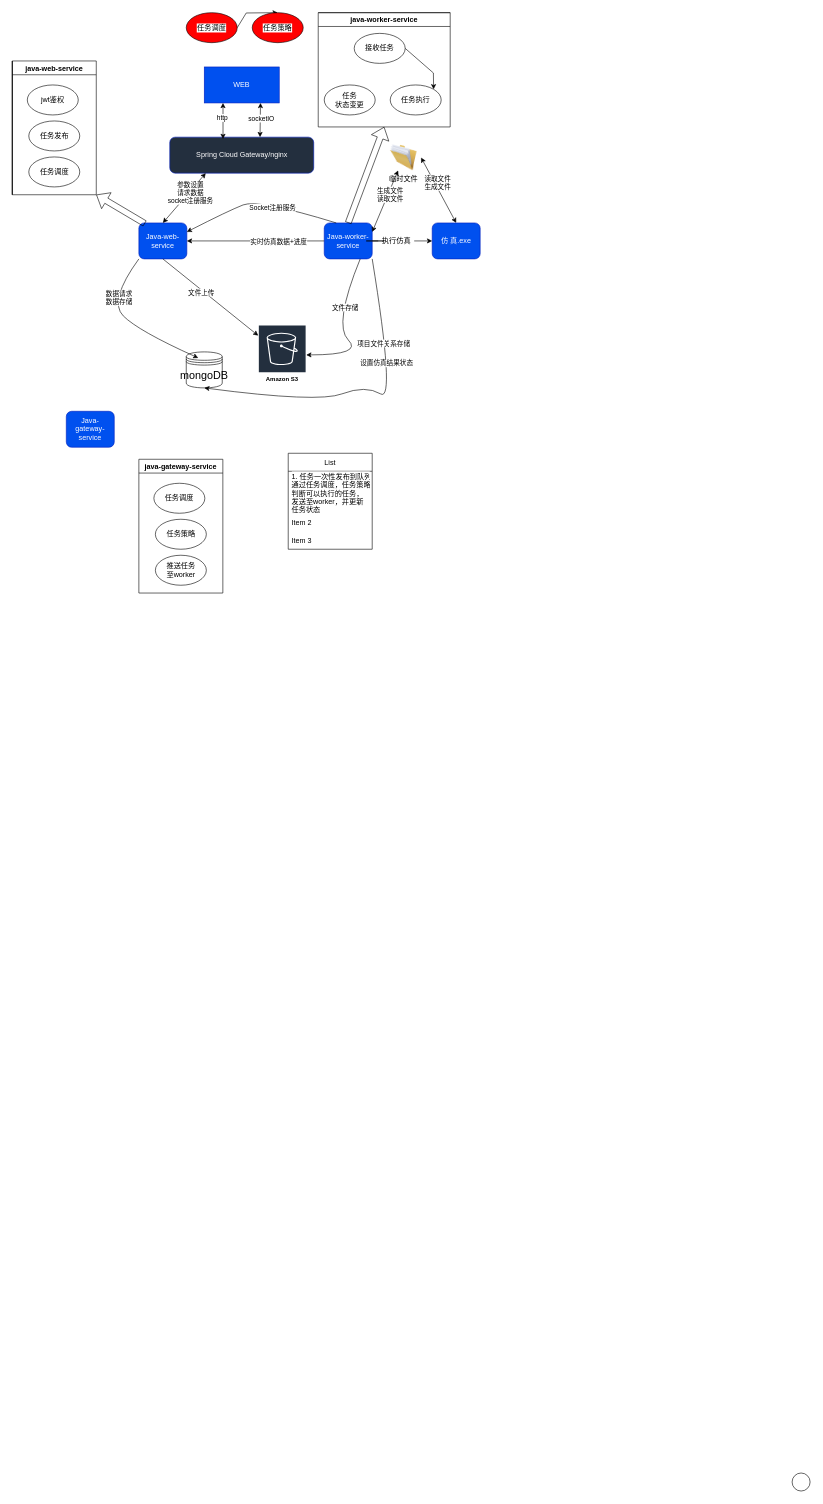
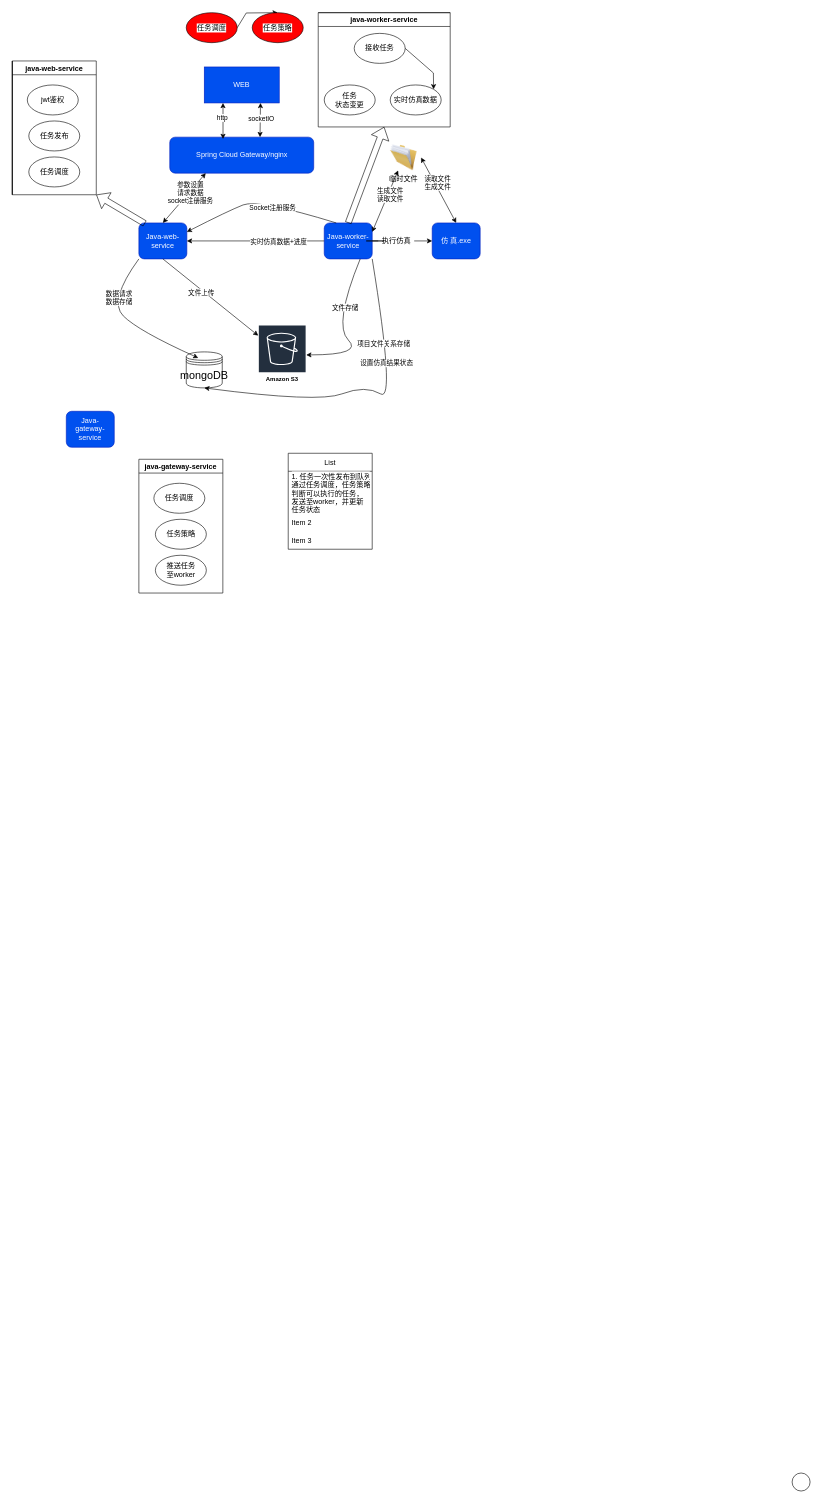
node "任务执行": label "任务执行" -> "实时仿真数据"
node "Spring Cloud Gateway/nginx": fillcolor #232f3e -> #0050ef
